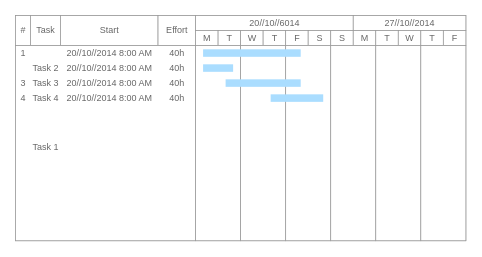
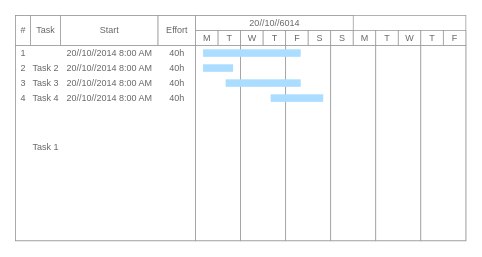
node "27//10//2014": removed
node "2": added
